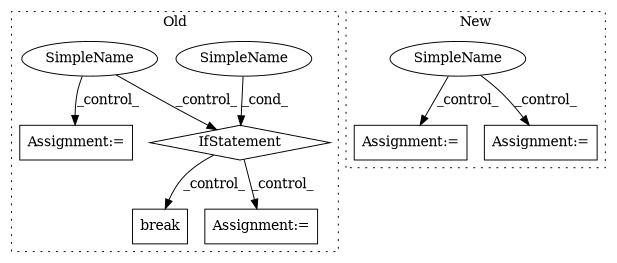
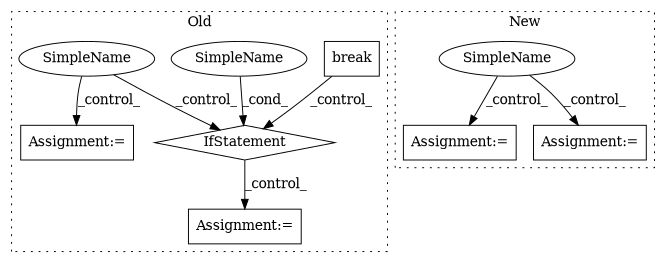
edge "IfStatement" -> "break": reversed
